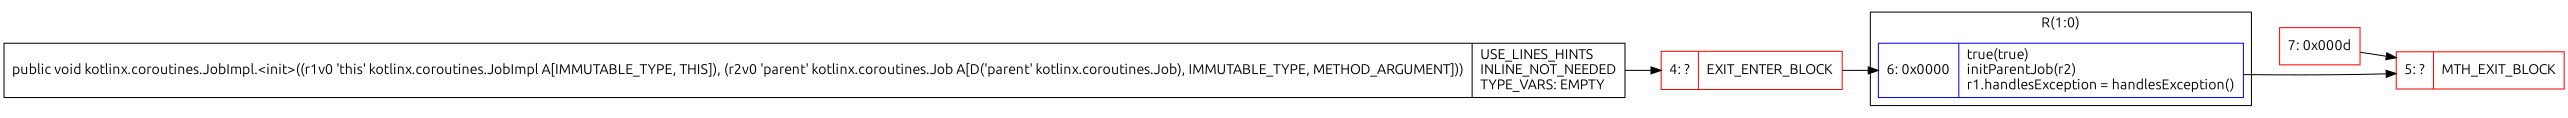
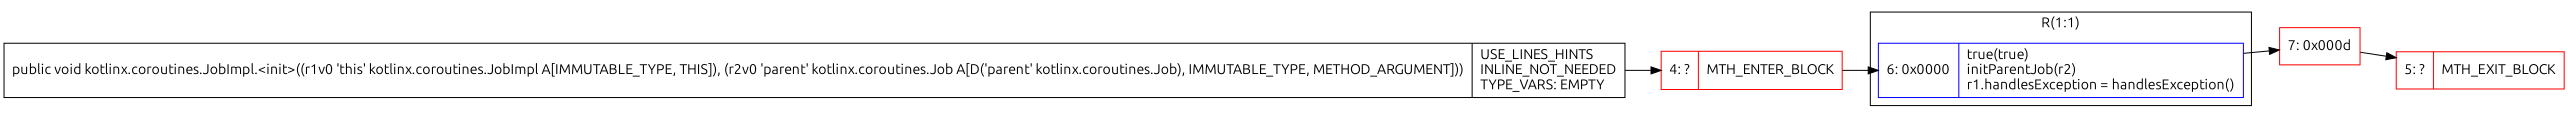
cluster "R(1:0)": label "R(1:0)" -> "R(1:1)"
node "4: ?": text "EXIT_ENTER_BLOCK" -> "MTH_ENTER_BLOCK"
edge "6: 0x0000" -> "5: ?": now "6: 0x0000" -> "7: 0x000d"
